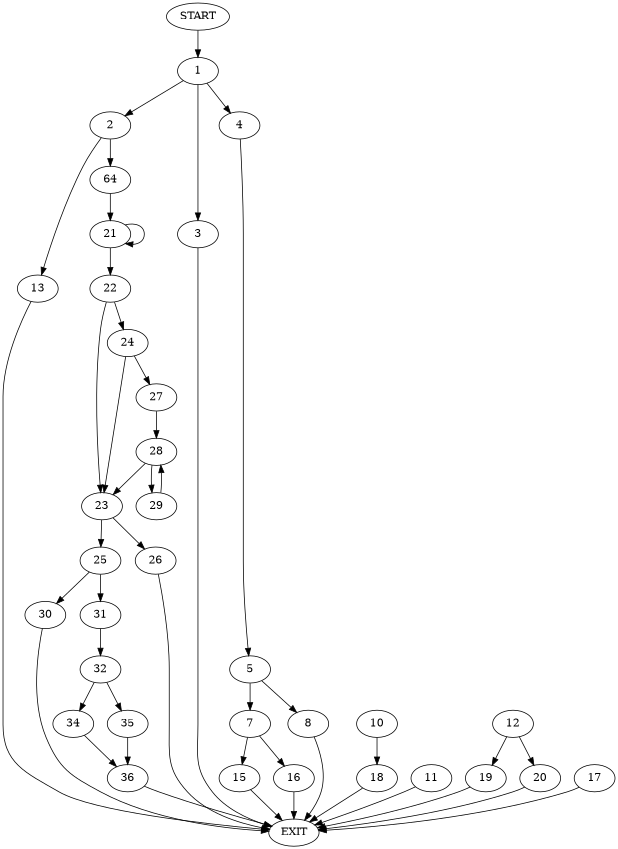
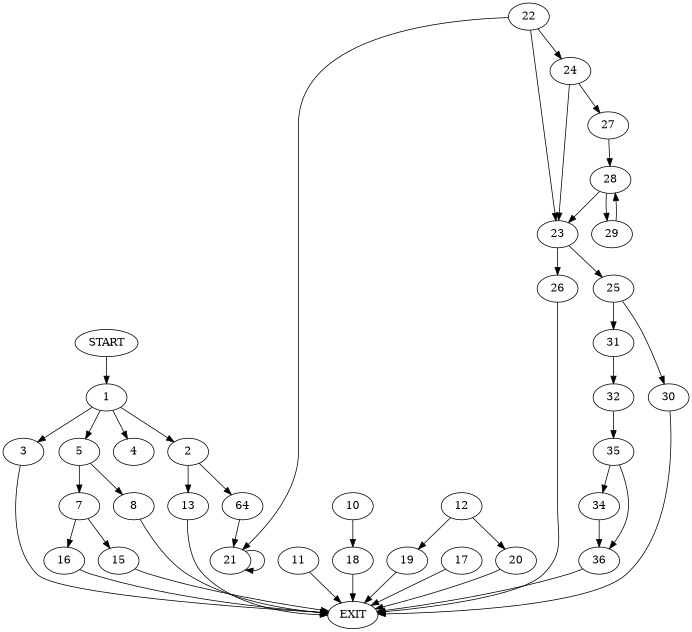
edge "21" -> "22": reversed
edge "4" -> "5": now "1" -> "5"
edge "32" -> "34": now "35" -> "34"
